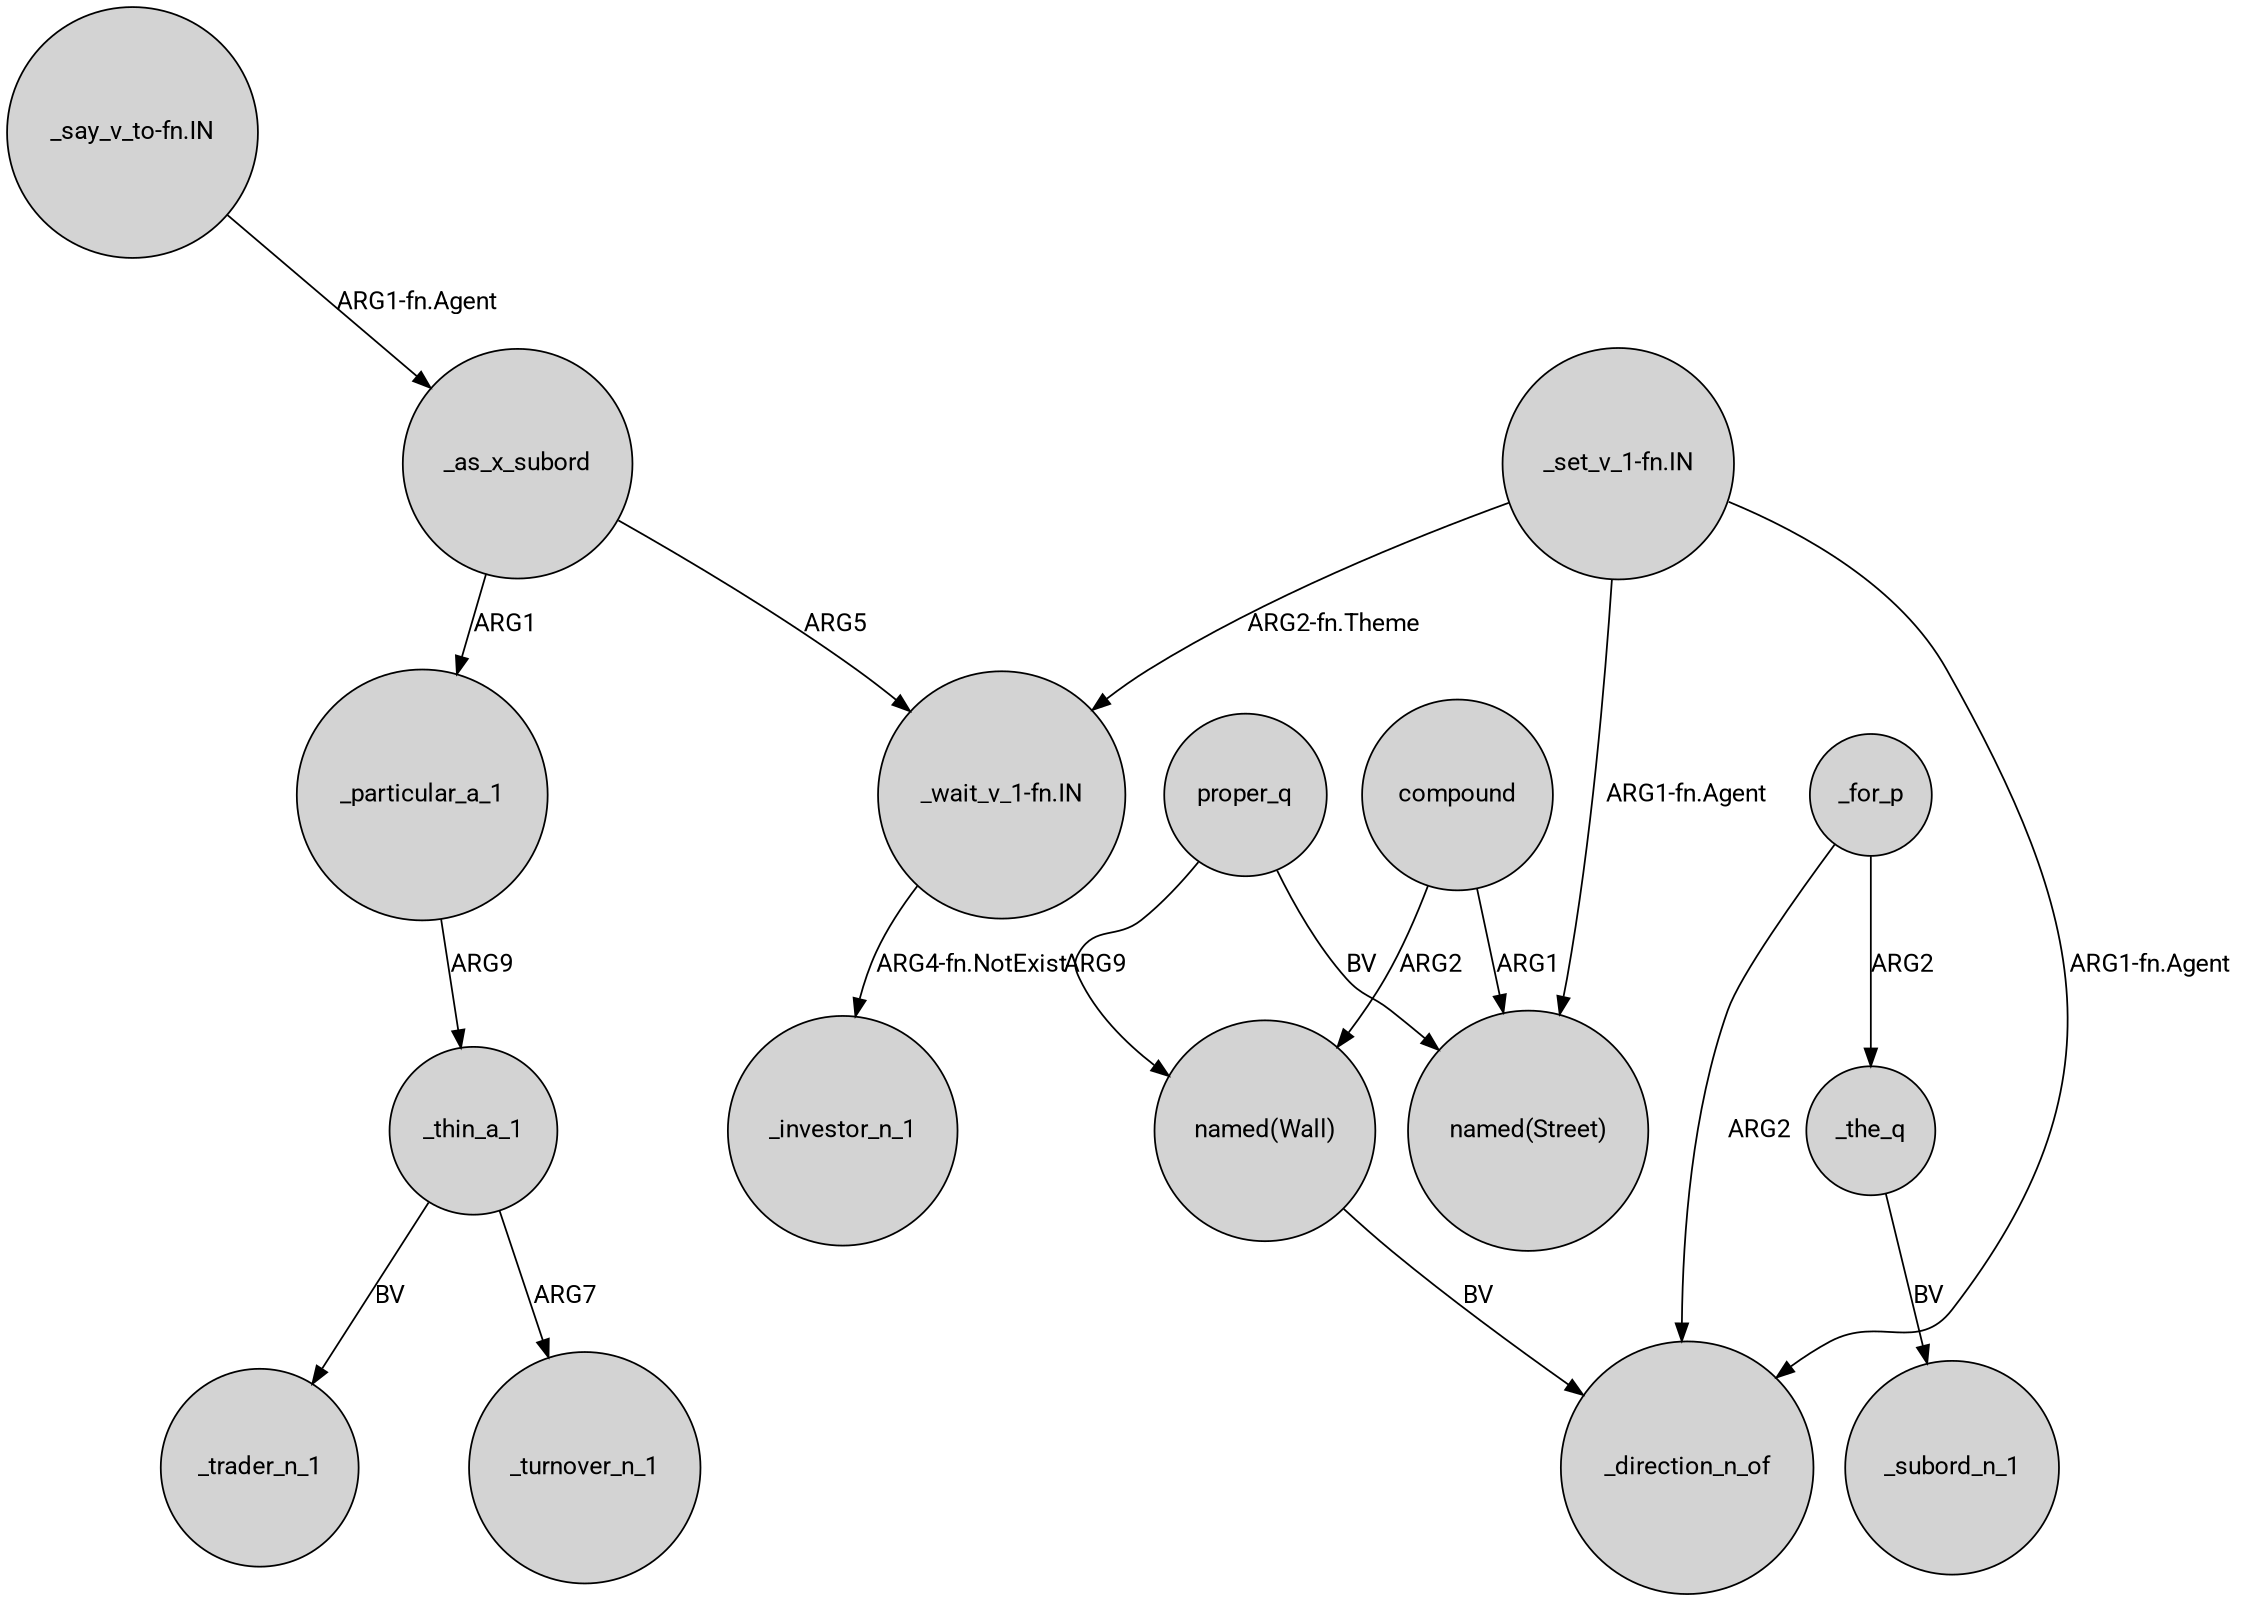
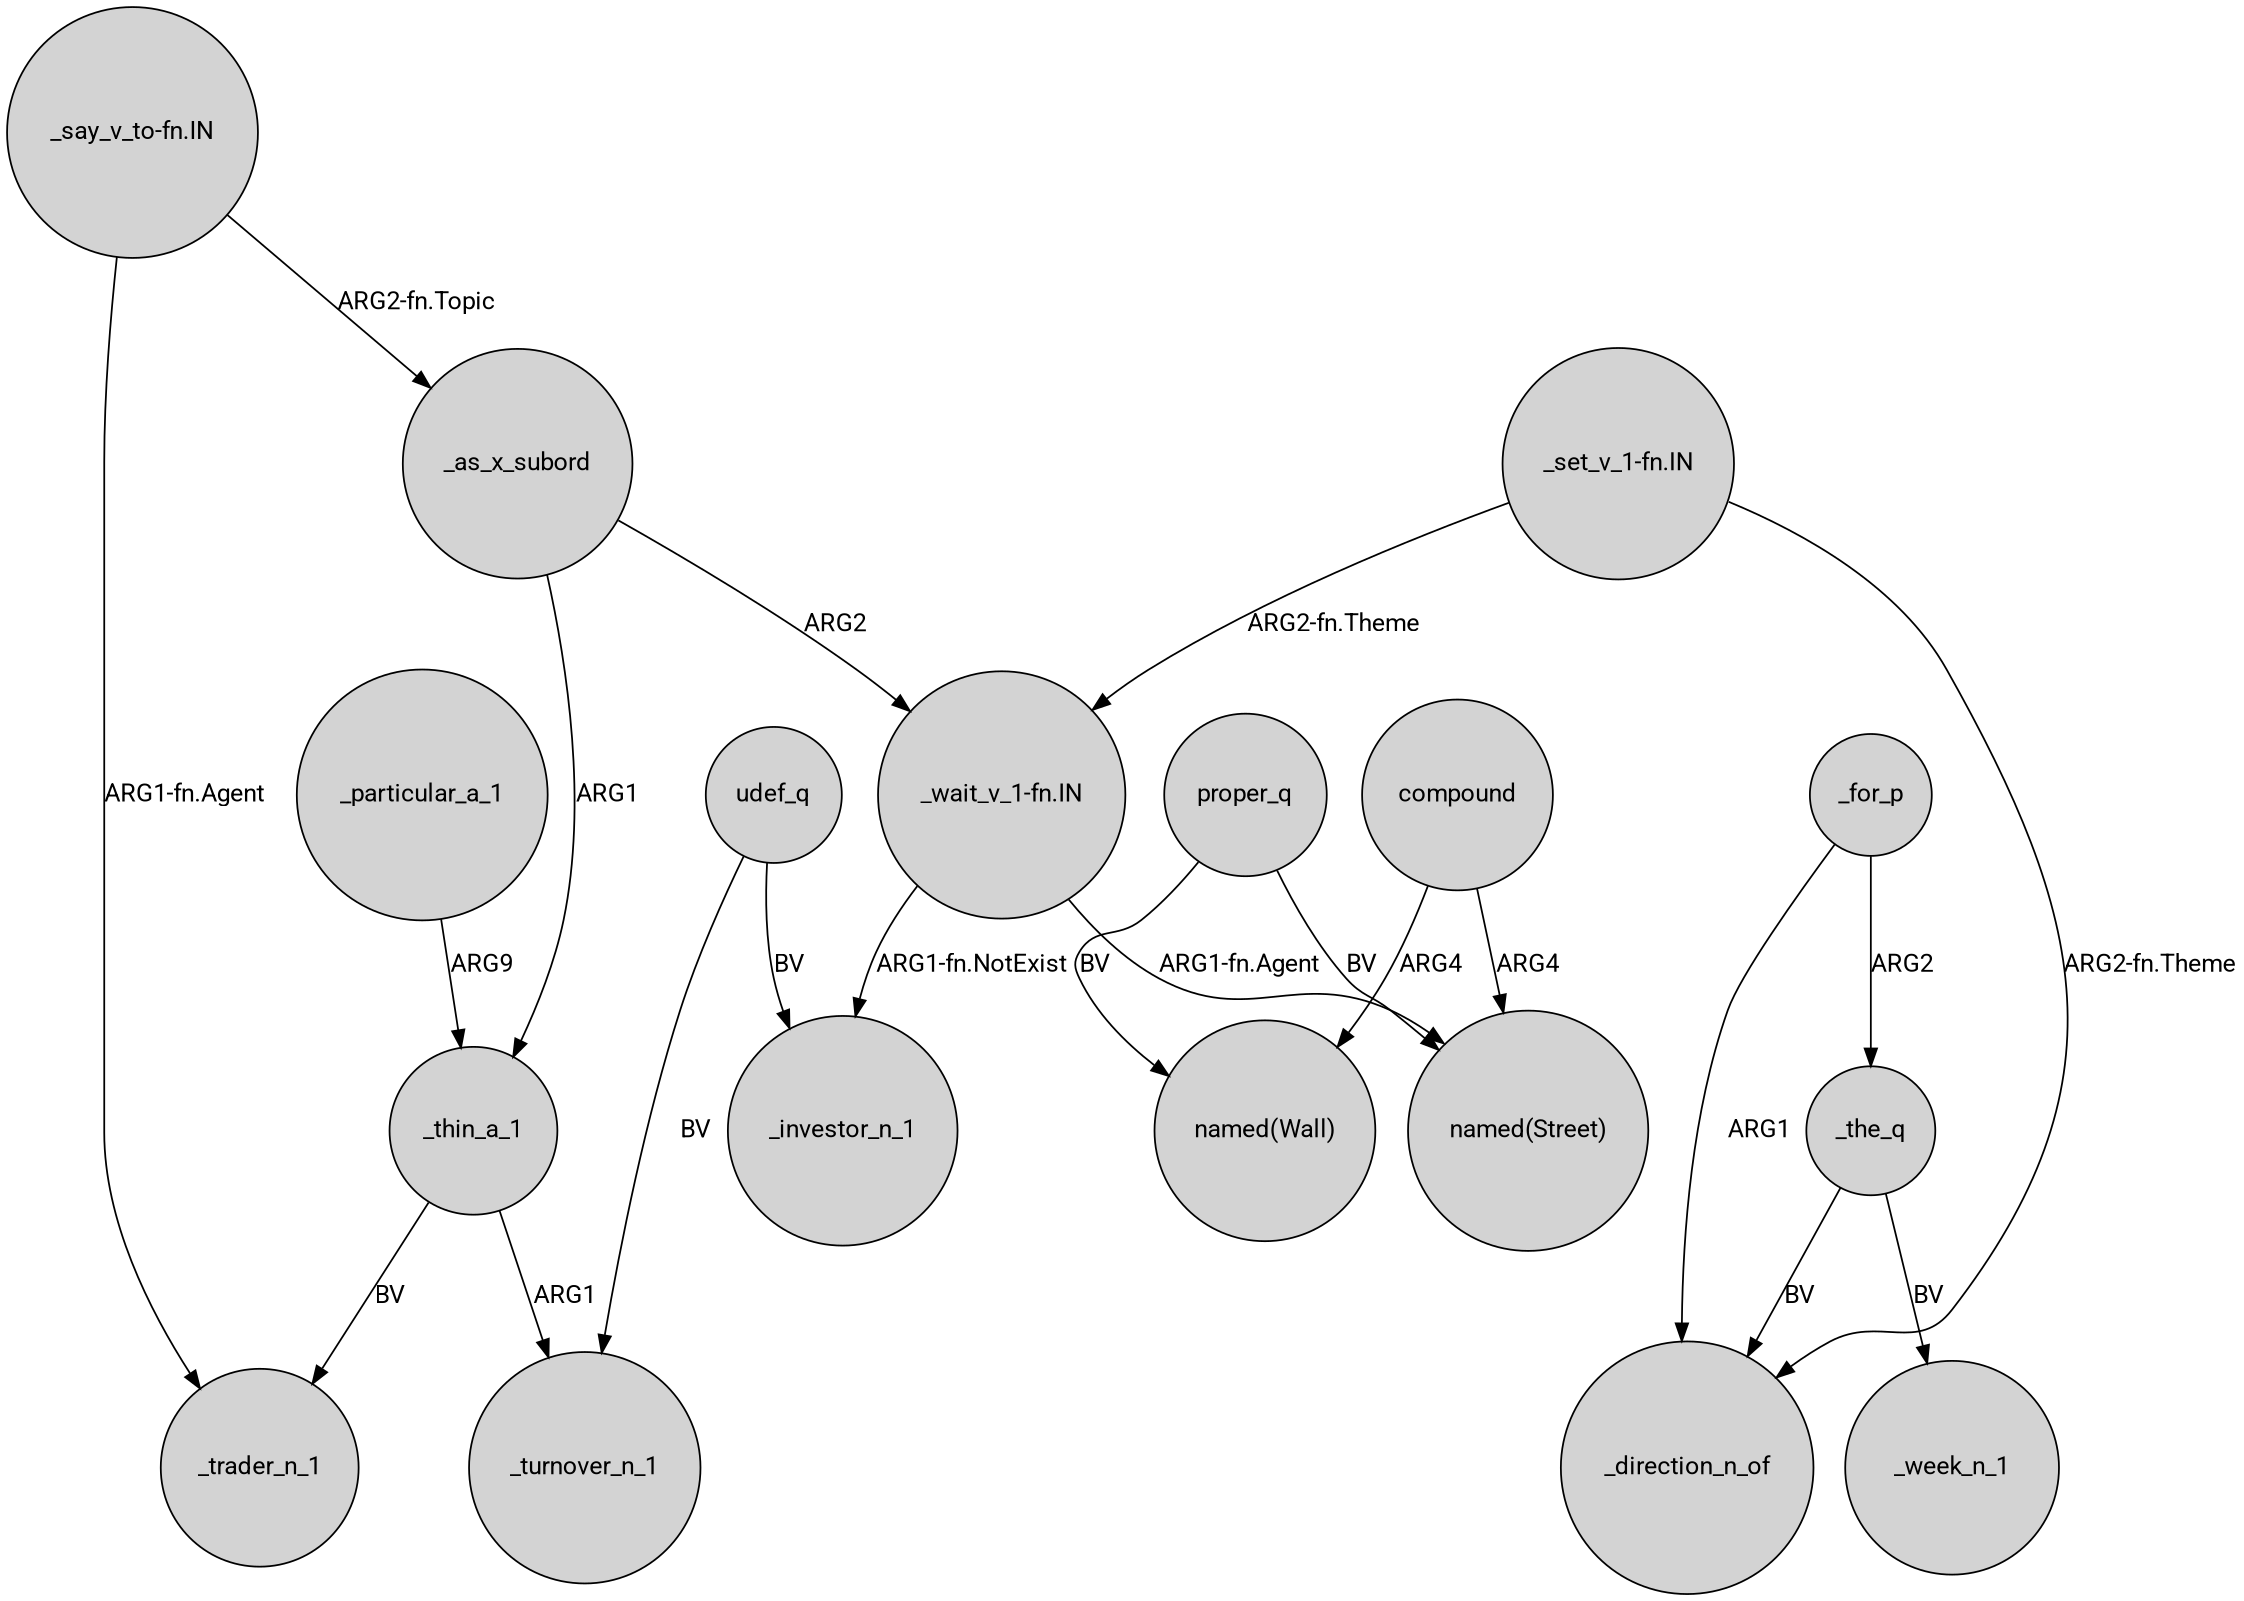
edge "_say_v_to-fn.IN" -> "_as_x_subord": label "ARG1-fn.Agent" -> "ARG2-fn.Topic"
edge "_as_x_subord" -> "_particular_a_1": now "_as_x_subord" -> "_thin_a_1"
edge "_as_x_subord" -> "_wait_v_1-fn.IN": label "ARG5" -> "ARG2"
edge "_set_v_1-fn.IN" -> "named(Street)": now "_wait_v_1-fn.IN" -> "named(Street)"
node "udef_q": added
edge "_say_v_to-fn.IN" -> "_trader_n_1": added, label "ARG1-fn.Agent"
edge "_wait_v_1-fn.IN" -> "_investor_n_1": label "ARG4-fn.NotExist" -> "ARG1-fn.NotExist"
edge "proper_q" -> "named(Wall)": label "ARG9" -> "BV"
edge "compound" -> "named(Wall)": label "ARG2" -> "ARG4"
edge "compound" -> "named(Street)": label "ARG1" -> "ARG4"
edge "_set_v_1-fn.IN" -> "_direction_n_of": label "ARG1-fn.Agent" -> "ARG2-fn.Theme"
edge "_for_p" -> "_direction_n_of": label "ARG2" -> "ARG1"
edge "_thin_a_1" -> "_turnover_n_1": label "ARG7" -> "ARG1"
edge "named(Wall)" -> "_direction_n_of": now "_the_q" -> "_direction_n_of"
node "_subord_n_1": label "_subord_n_1" -> "_week_n_1"
